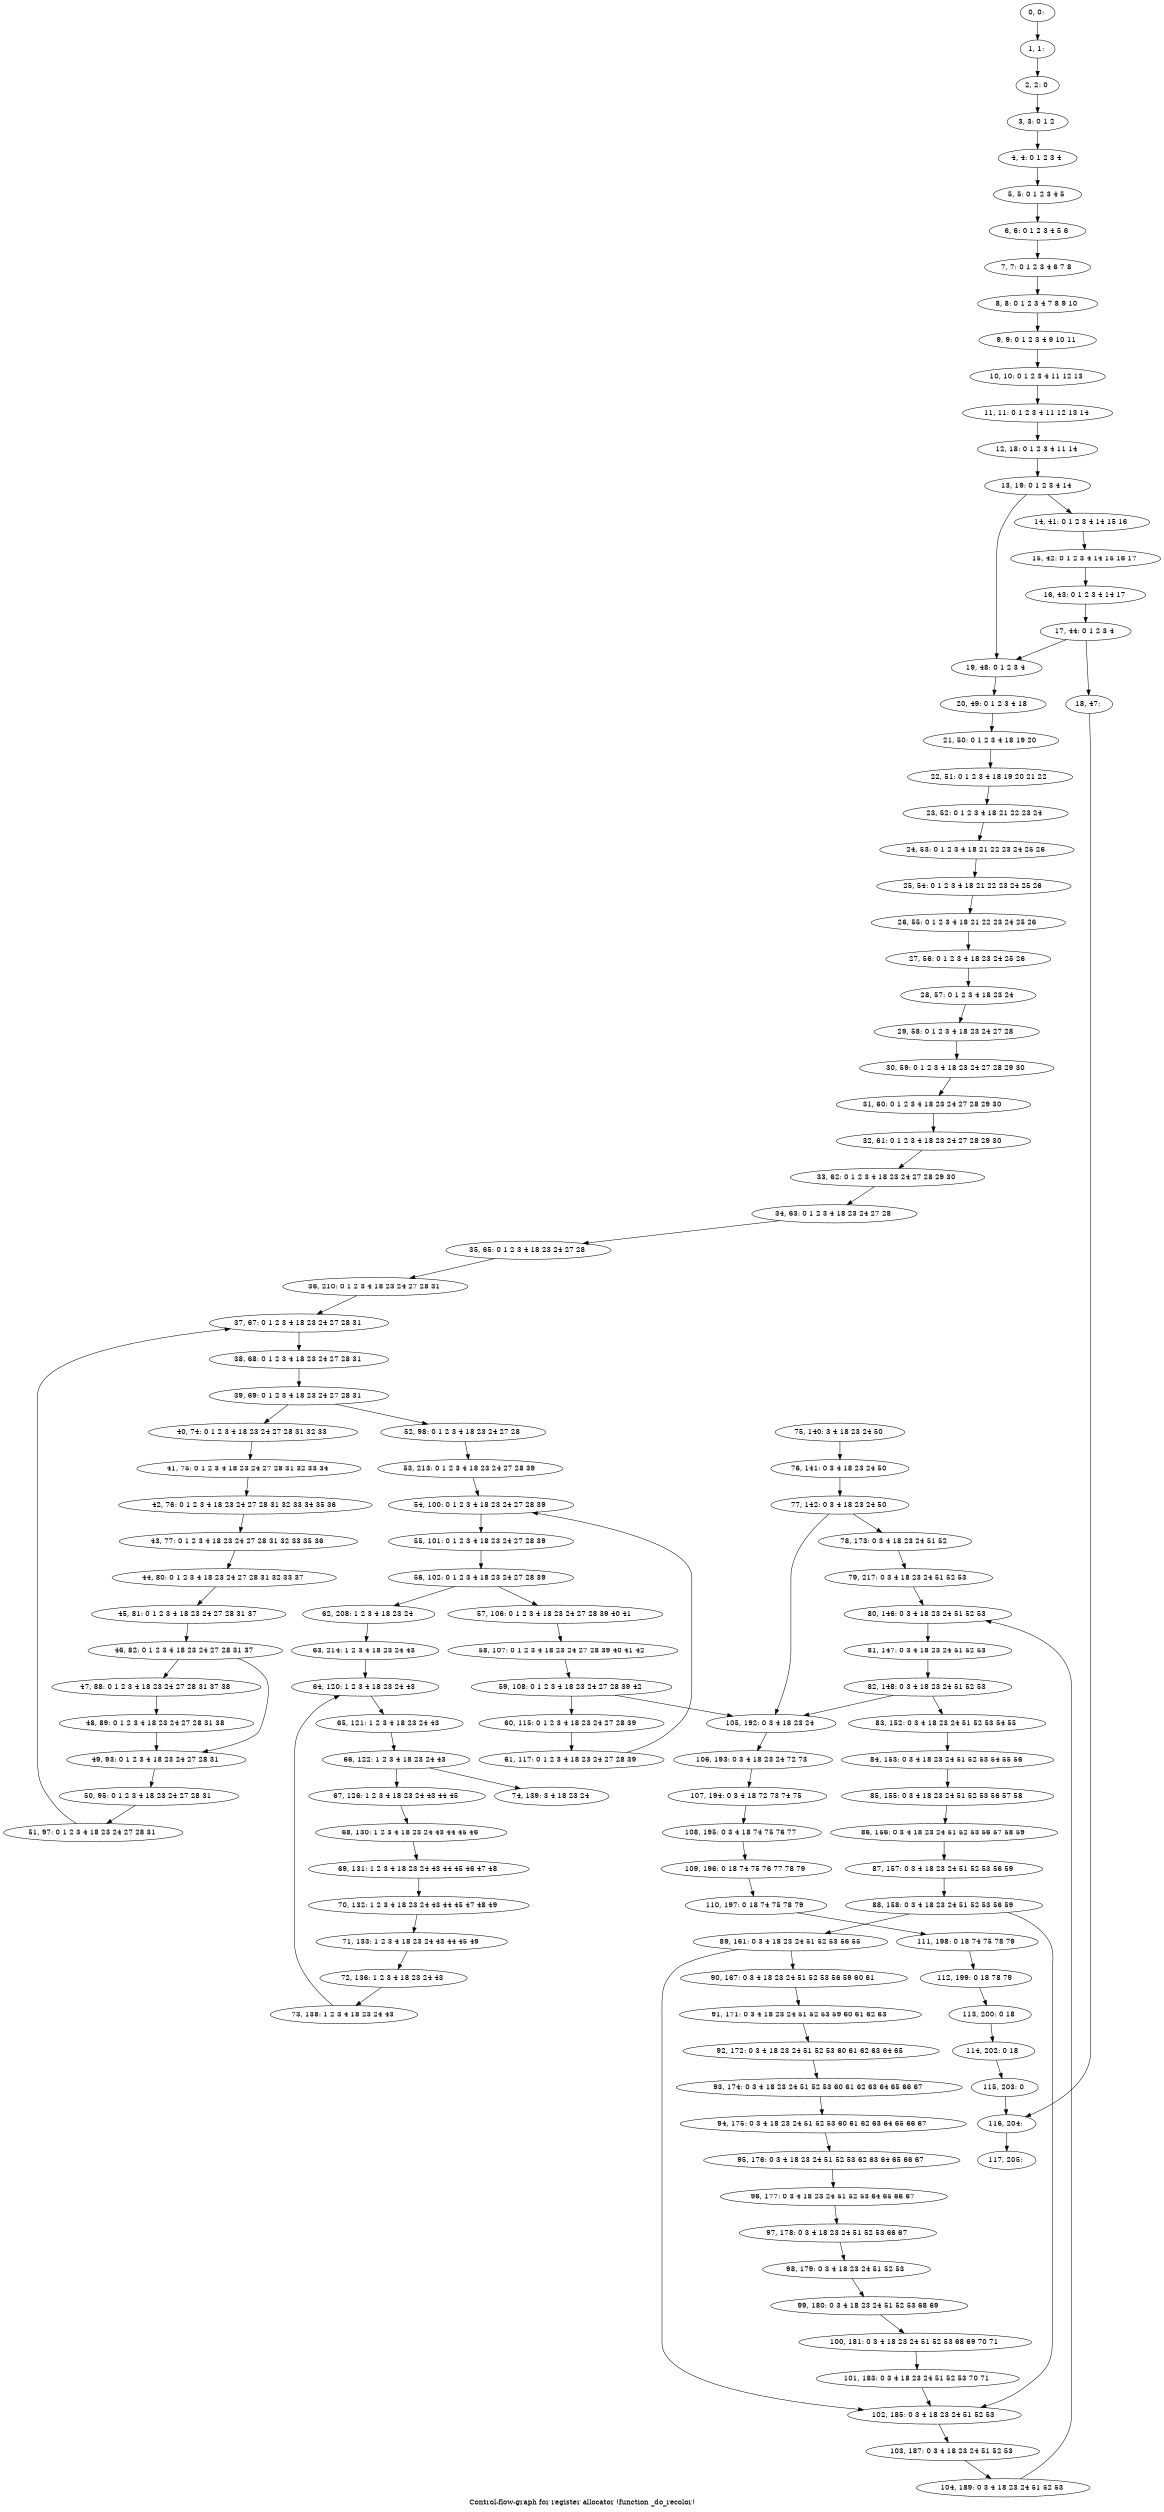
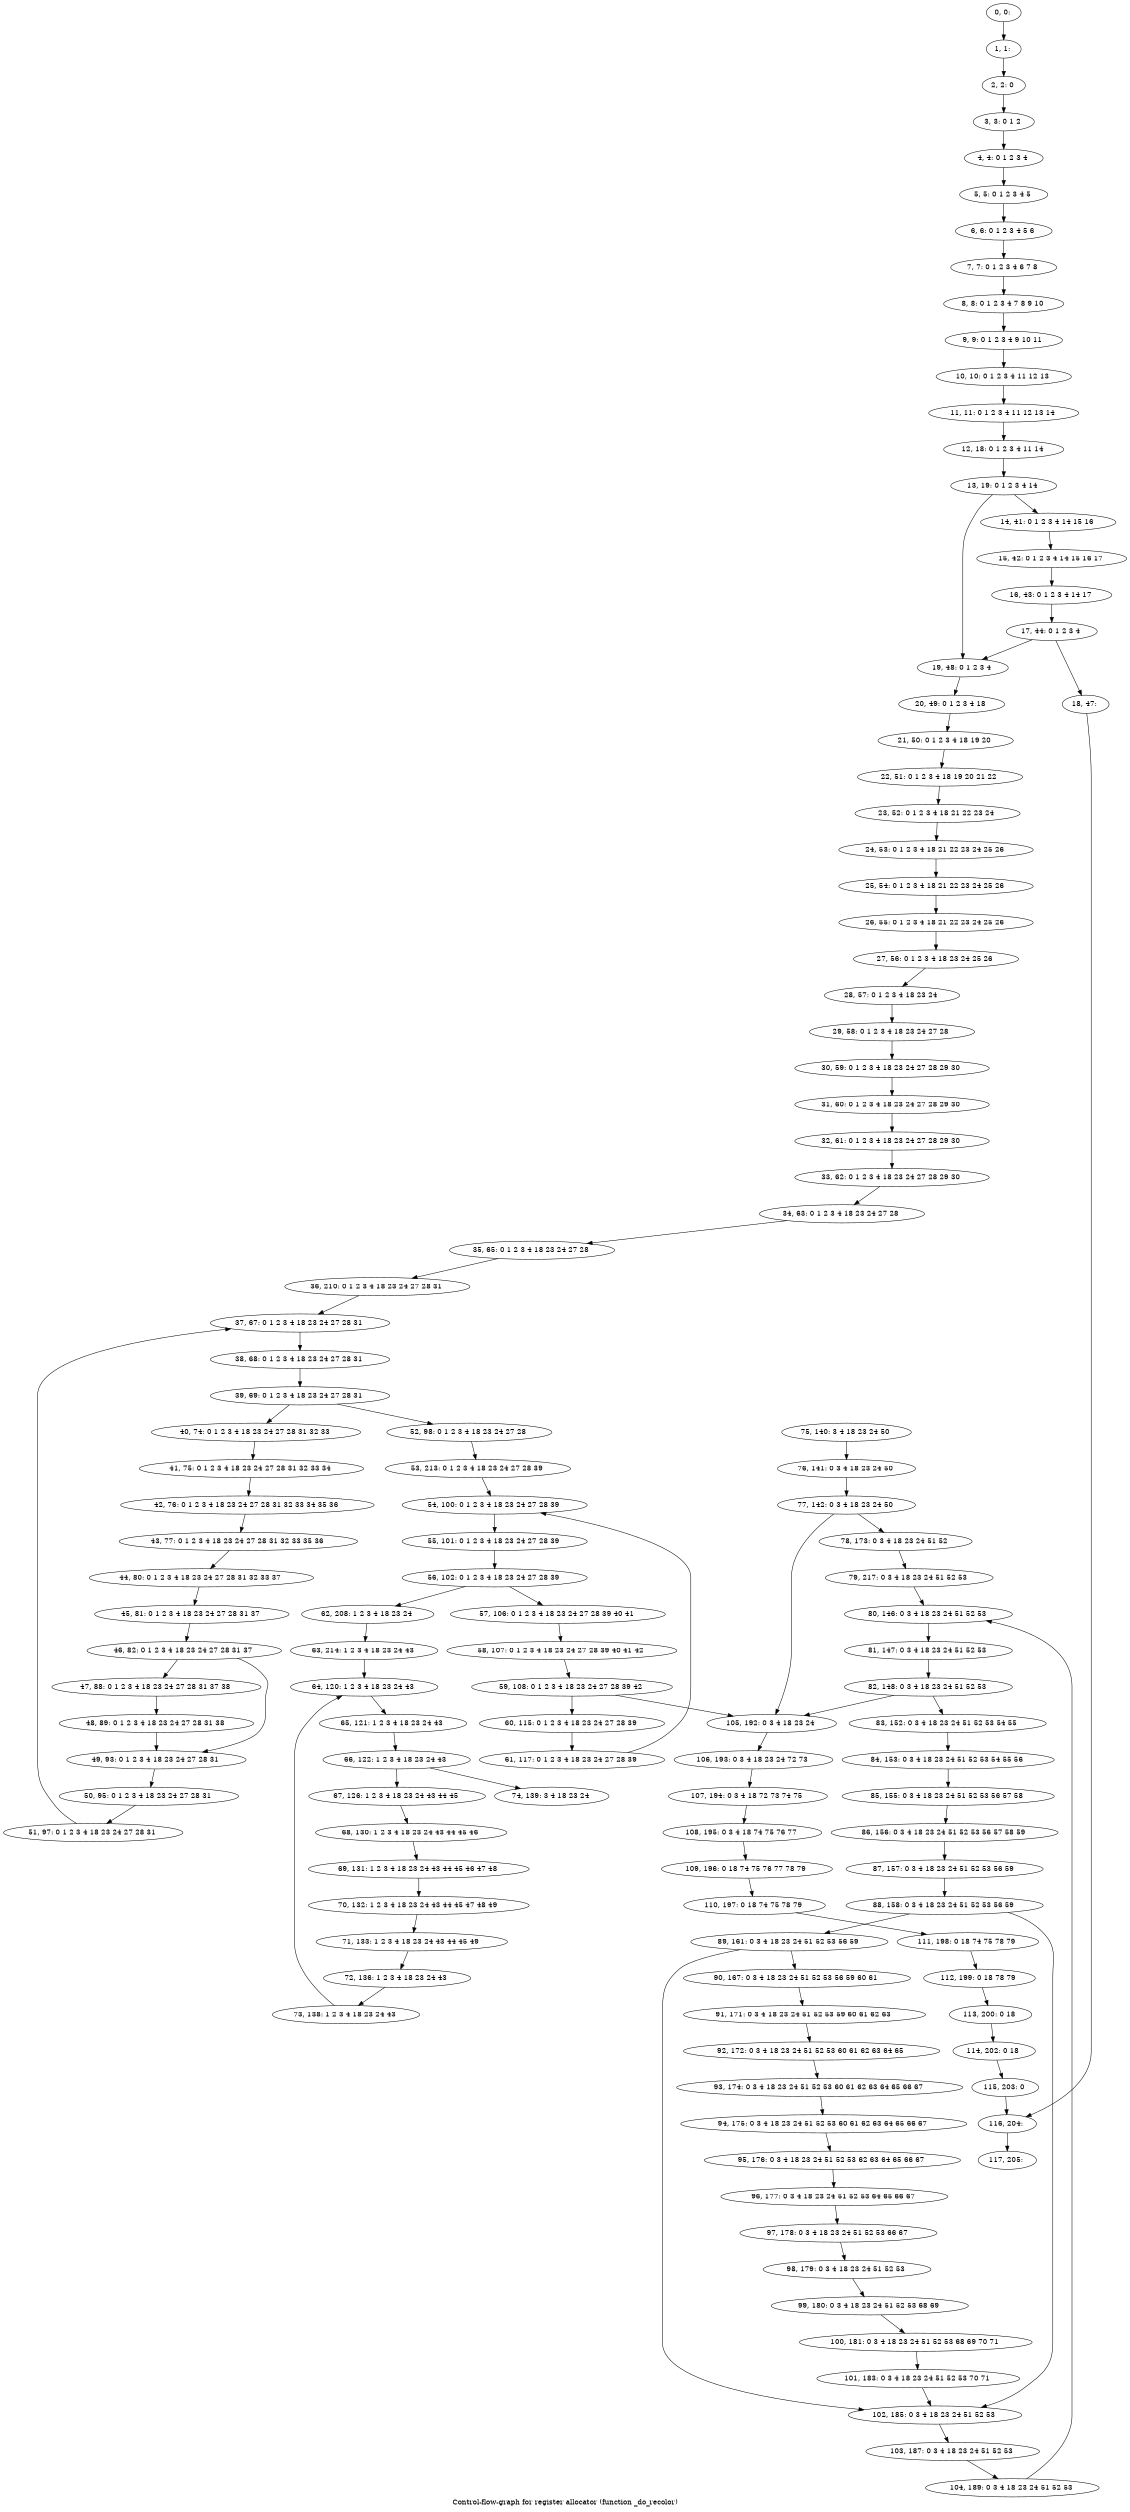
node "89, 161: 0 3 4 18 23 24 51 52 53 56 55": label "89, 161: 0 3 4 18 23 24 51 52 53 56 55" -> "89, 161: 0 3 4 18 23 24 51 52 53 56 59"
